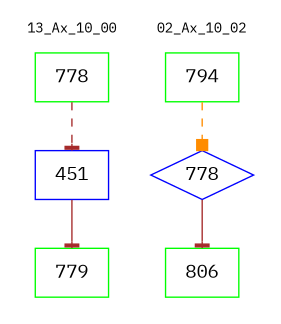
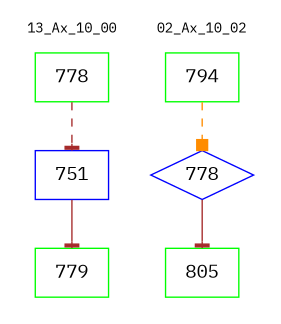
node "451": label "451" -> "751"
node "806": label "806" -> "805"
